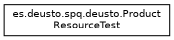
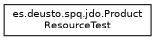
node "es.deusto.spq.deusto.Product ResourceTest": label "es.deusto.spq.deusto.Product ResourceTest" -> "es.deusto.spq.jdo.Product ResourceTest"
